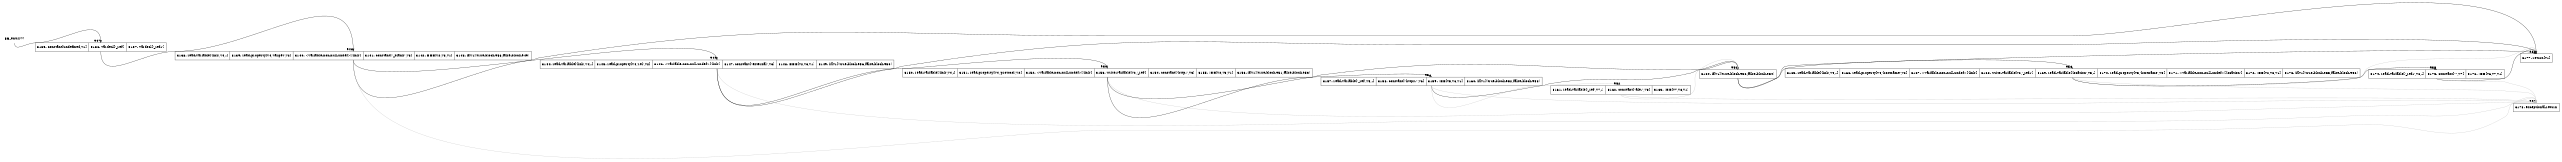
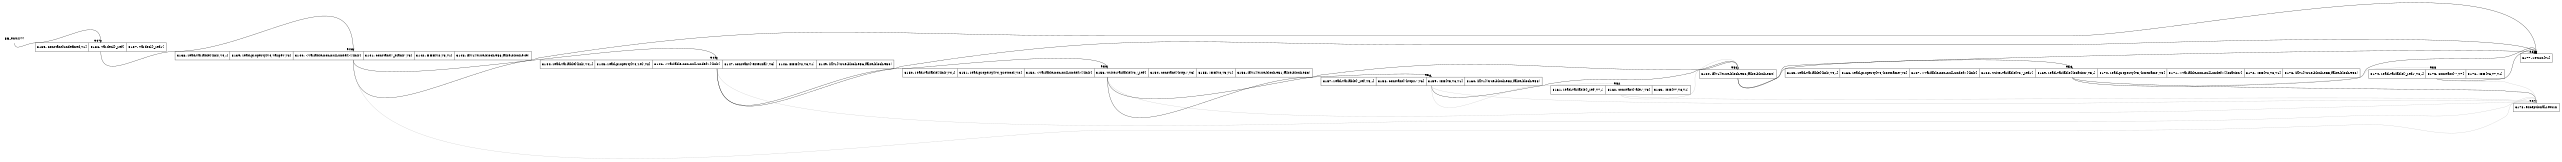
edge "3165: read-variable['link',v4,-]" -> "3177: return[v1]": color gray -> black
edge "3165: read-variable['link',v4,-]" -> "3174: read-variable['_ref1',v6,-]": color black -> gray
edge "3165: read-variable['link',v4,-]" -> "3178: exceptional-return": color gray -> black
